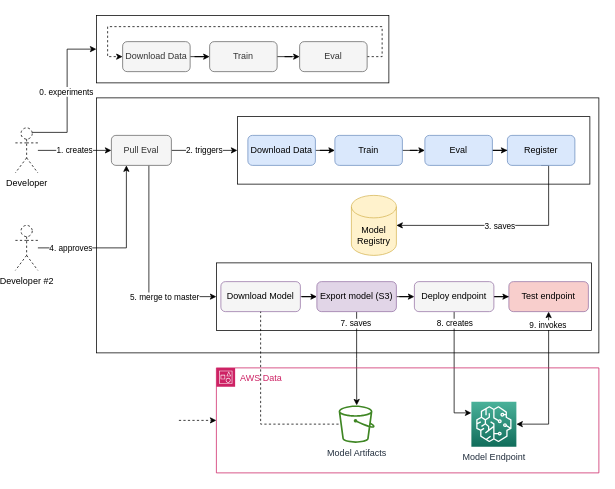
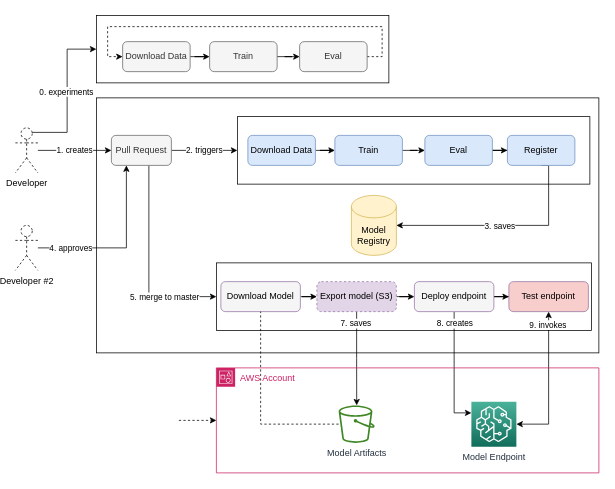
node "Pull Eval": label "Pull Eval" -> "Pull Request"
node "Export model (S3)": style solid -> dashed
node "AWS Data": label "AWS Data" -> "AWS Account"
